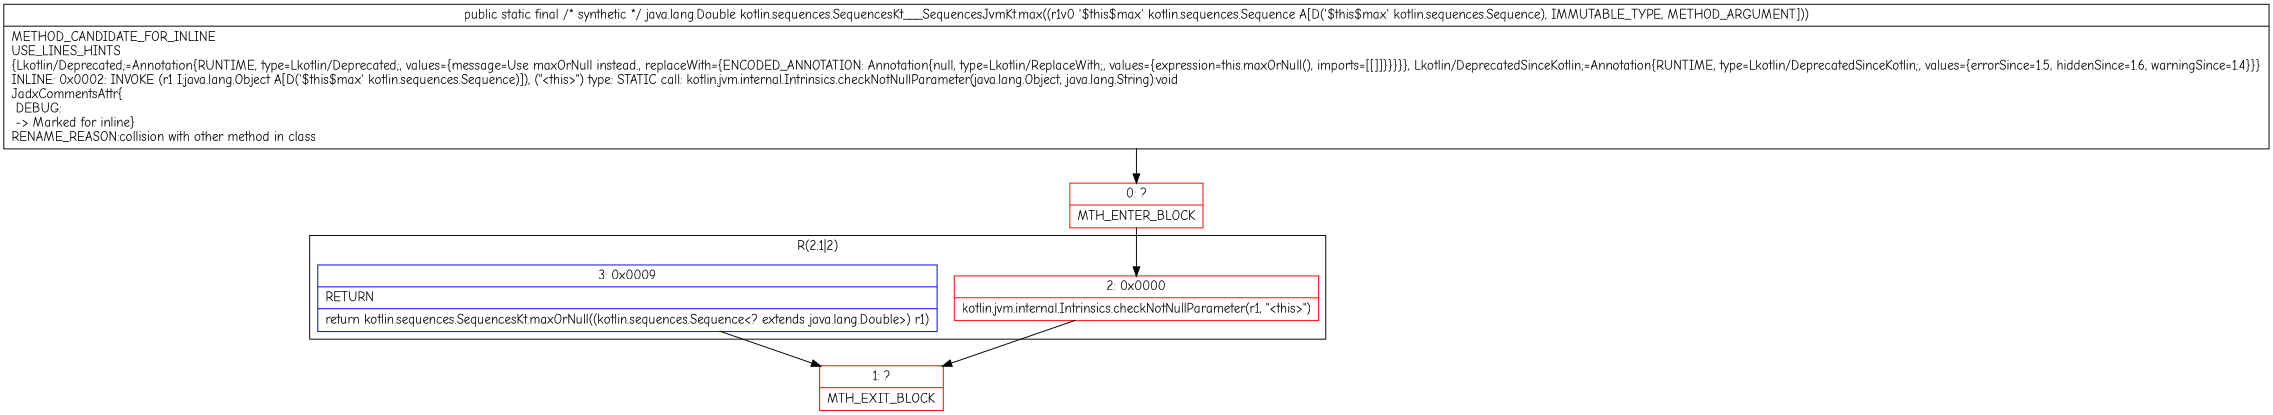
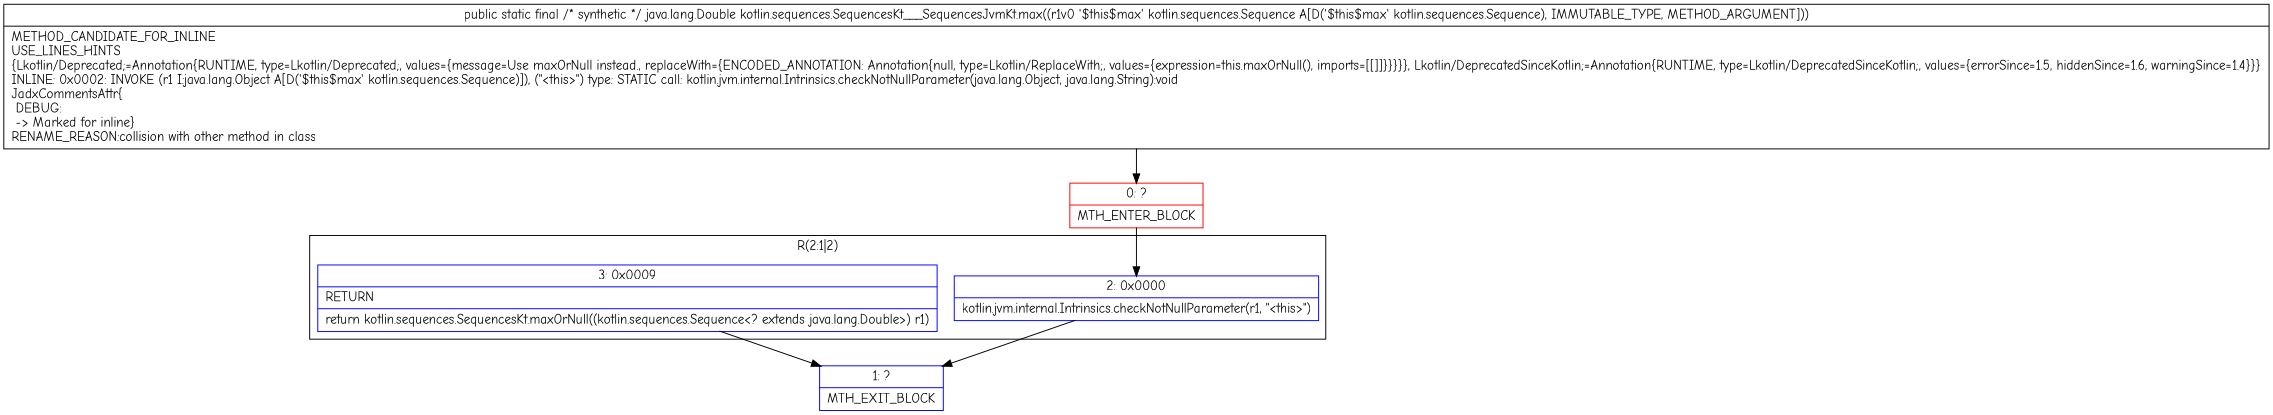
node "2: 0x0000": color red -> blue
node "1: ?": color red -> blue
